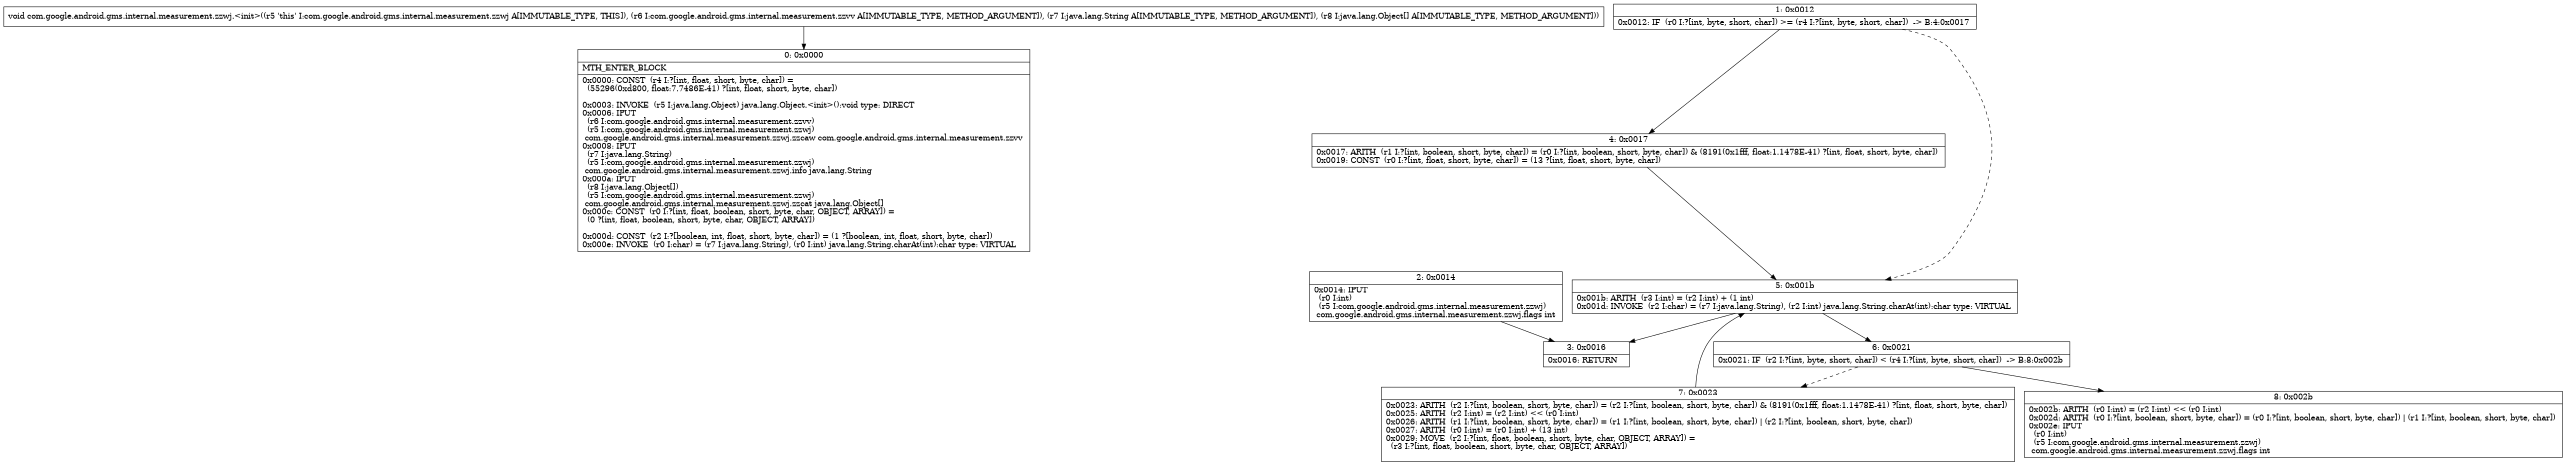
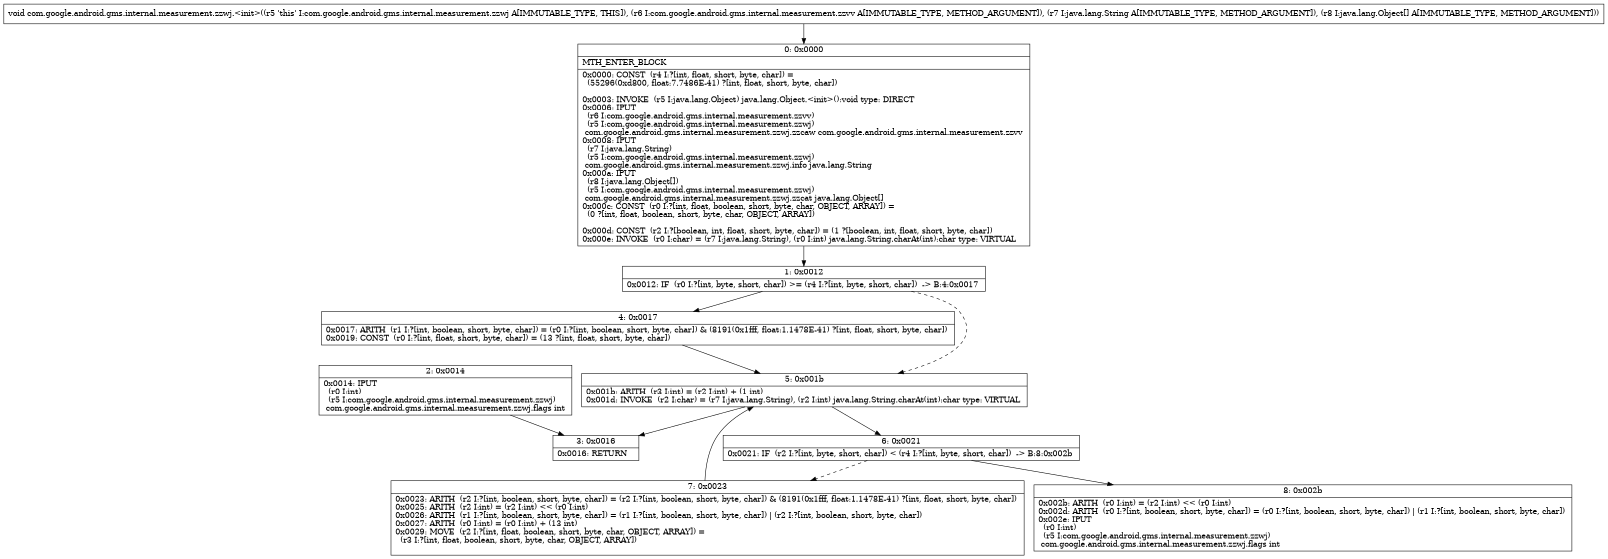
edge "0: 0x0000" -> "1: 0x0012": added
